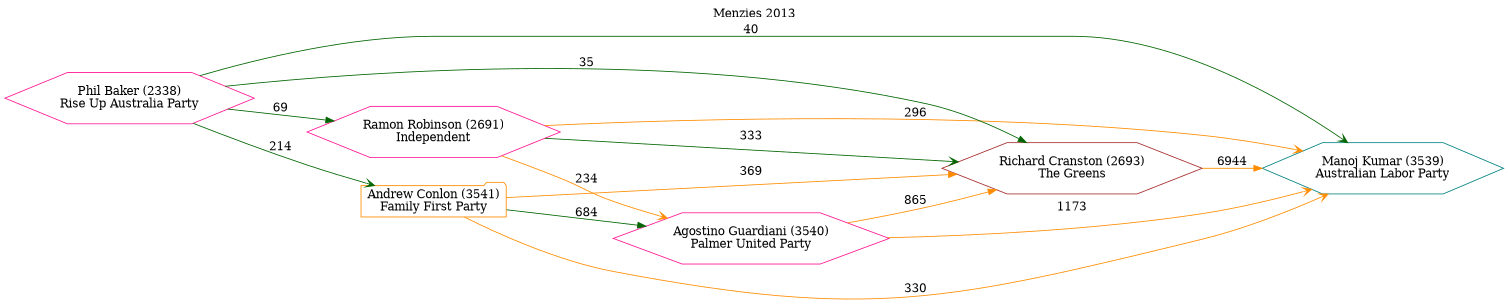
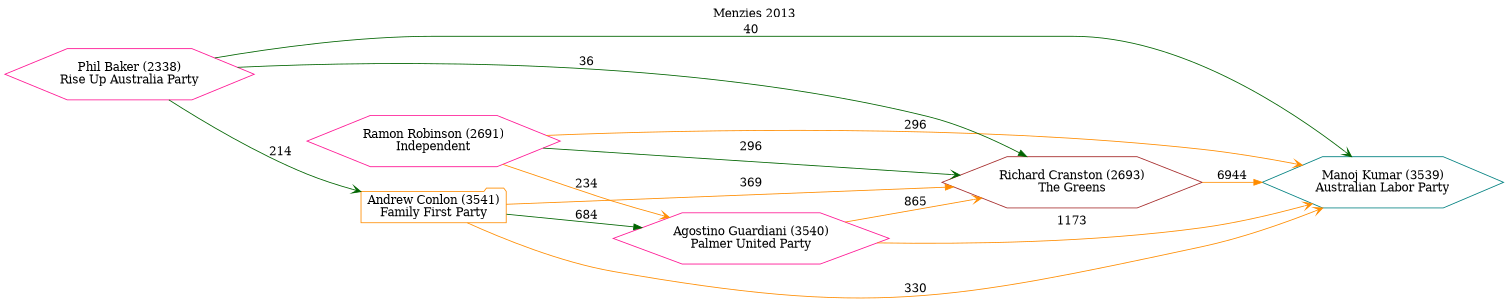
edge "Phil Baker (2338) Rise Up Australia Party" -> "Richard Cranston (2693) The Greens": label "35" -> "36"
edge "Phil Baker (2338) Rise Up Australia Party" -> "Ramon Robinson (2691) Independent": removed, label "69"
edge "Ramon Robinson (2691) Independent" -> "Richard Cranston (2693) The Greens": label "333" -> "296"
edge "Agostino Guardiani (3540) Palmer United Party" -> "Richard Cranston (2693) The Greens": arrowhead normal -> vee
